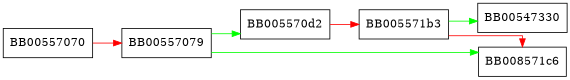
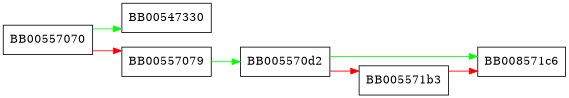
edge "BB005571b3" -> "BB00547330": now "BB00557070" -> "BB00547330"
edge "BB00557079" -> "BB008571c6": now "BB005570d2" -> "BB008571c6"
